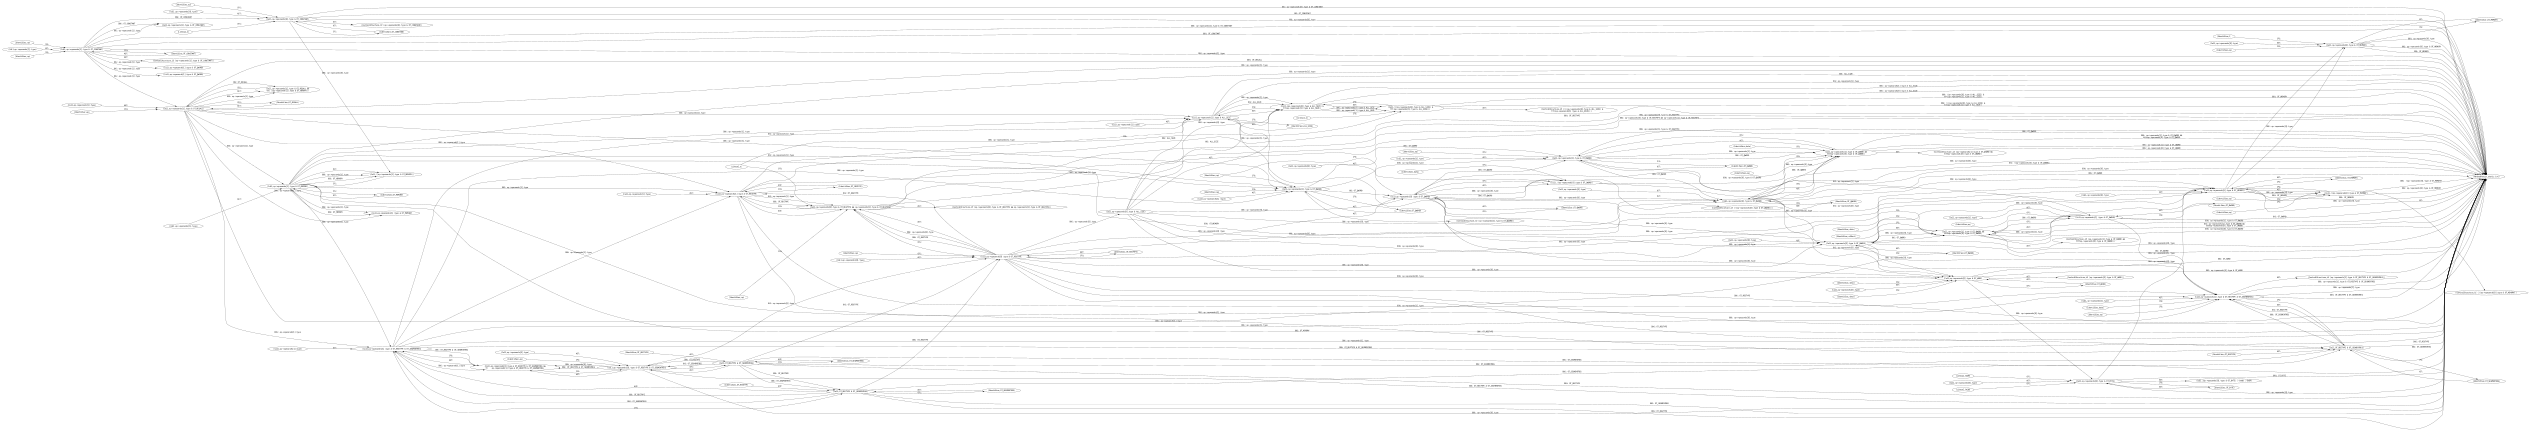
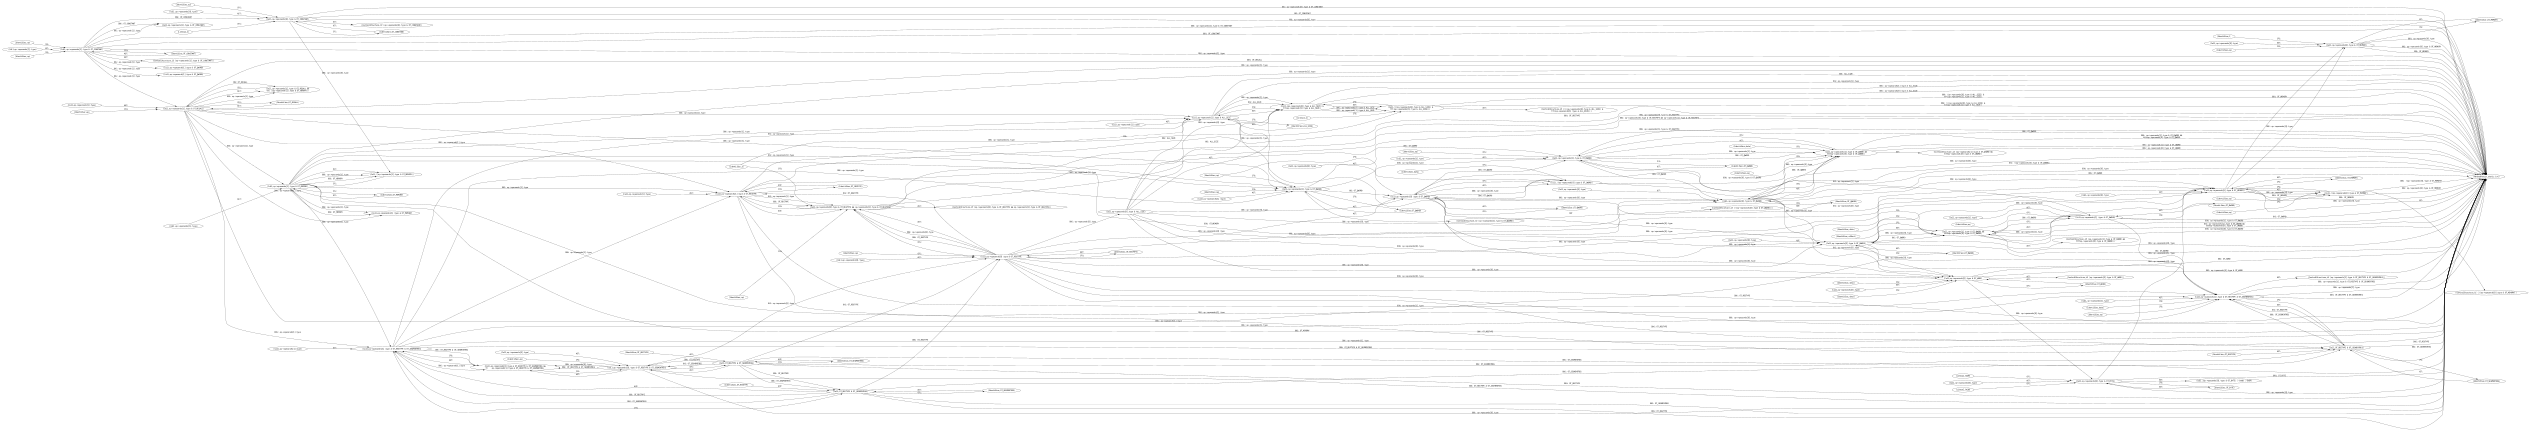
node "(Literal,a)": label "(Literal,a)" -> "(Identifier,a)"
edge "(Call,!(op->operands[0].type & OT_QWORD))" -> "(ControlStructure,if (!(op->operands[0].type & OT_QWORD)))": now "(ControlStructure,if (op->operands[1].type & OT_QWORD))" -> "(ControlStructure,if (!(op->operands[0].type & OT_QWORD)))"
